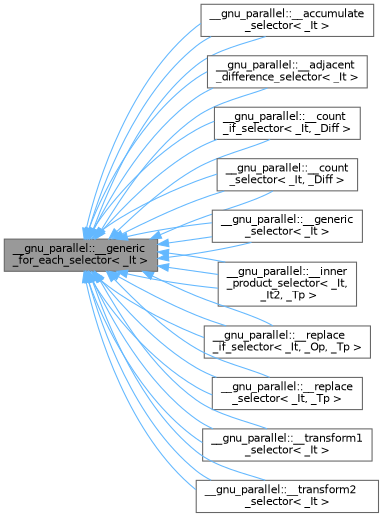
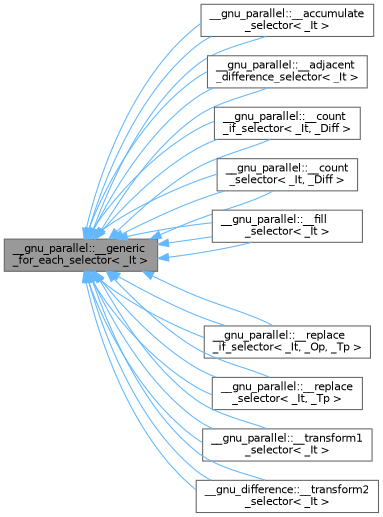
node "__gnu_parallel::__generic _selector< _It >": label "__gnu_parallel::__generic _selector< _It >" -> "__gnu_parallel::__fill _selector< _It >"
node "__gnu_parallel::__inner _product_selector< _It, _It2, _Tp >": removed
node "__gnu_parallel::__transform2 _selector< _It >": label "__gnu_parallel::__transform2 _selector< _It >" -> "__gnu_difference::__transform2 _selector< _It >"
